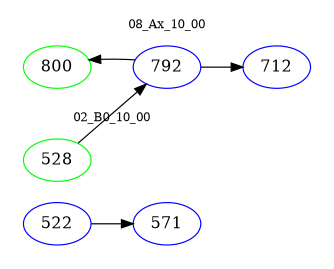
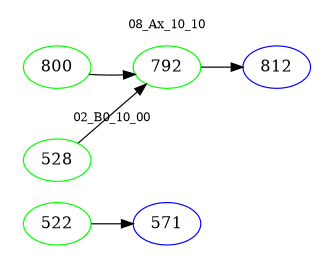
cluster "08_Ax_10_00": label "08_Ax_10_00" -> "08_Ax_10_10"
edge "792" -> "800": reversed
node "792": color blue -> green
node "712": label "712" -> "812"
node "522": color blue -> green
